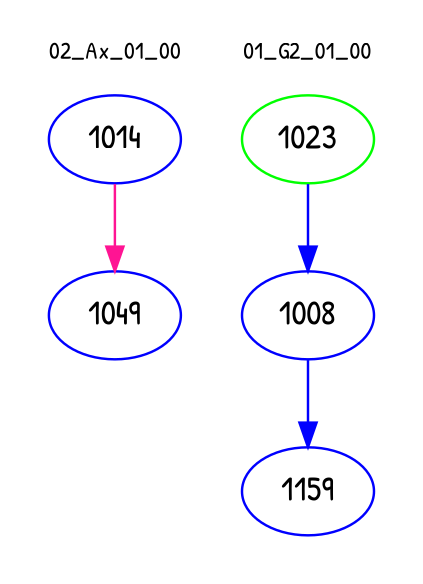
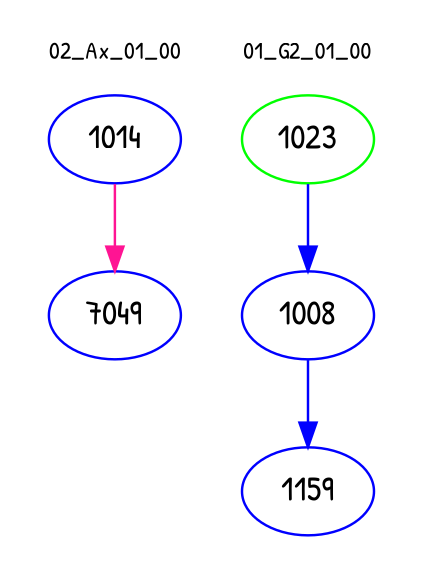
node "1049": label "1049" -> "7049"
